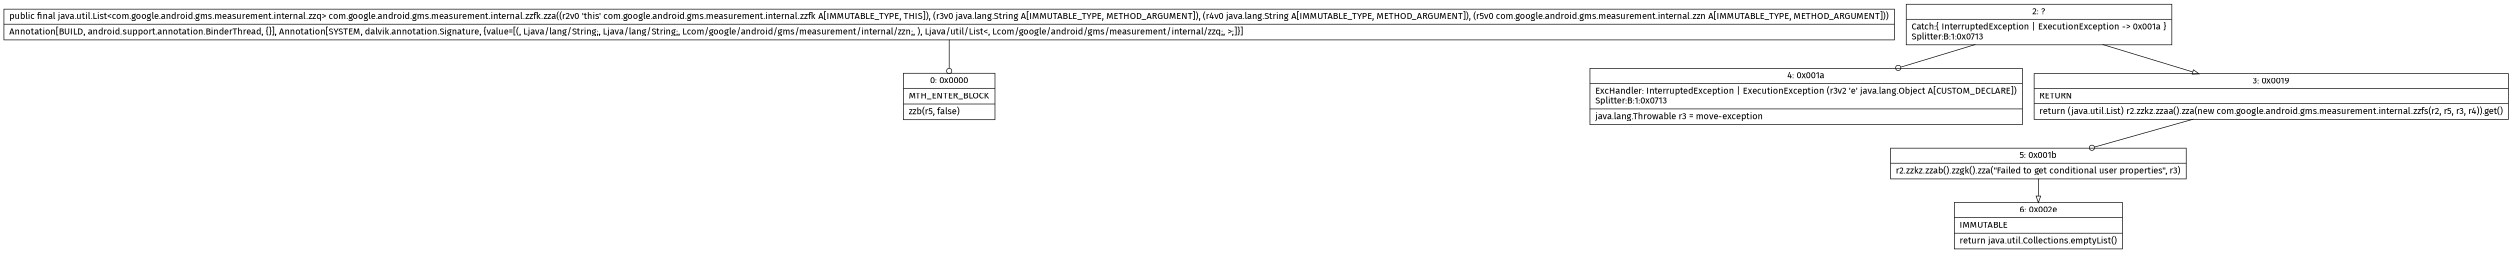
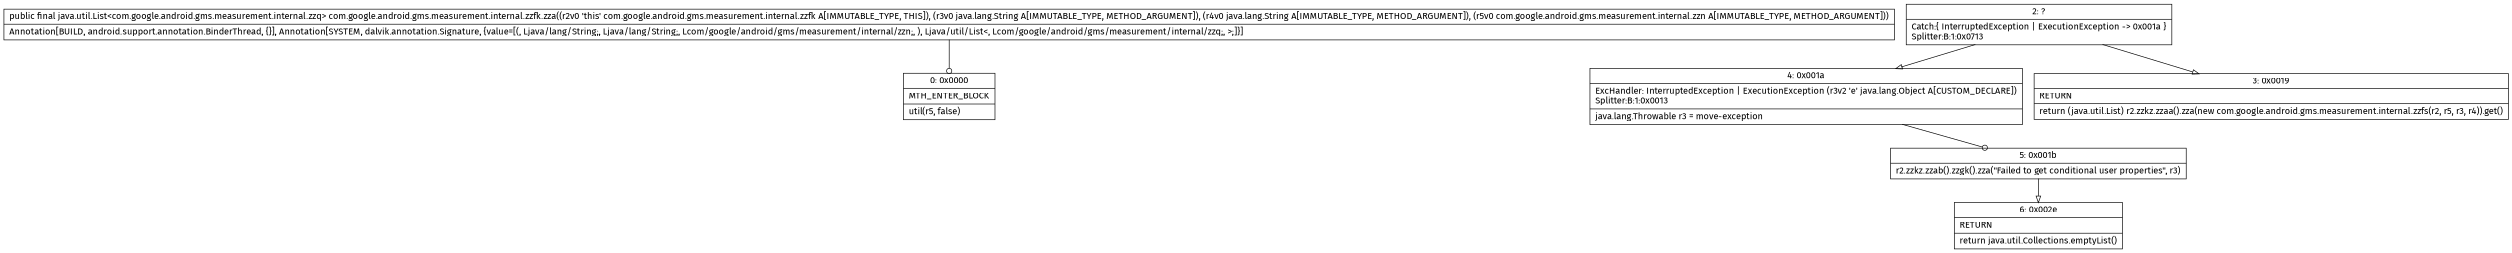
edge "2: ?" -> "4: 0x001a": arrowhead odot -> onormal
node "4: 0x001a": text "Splitter:B:1:0x0713" -> "Splitter:B:1:0x0013"
node "0: 0x0000": text "zzb(r5, false)" -> "util(r5, false)"
edge "3: 0x0019" -> "5: 0x001b": now "4: 0x001a" -> "5: 0x001b"
node "6: 0x002e": text "IMMUTABLE" -> "RETURN"
